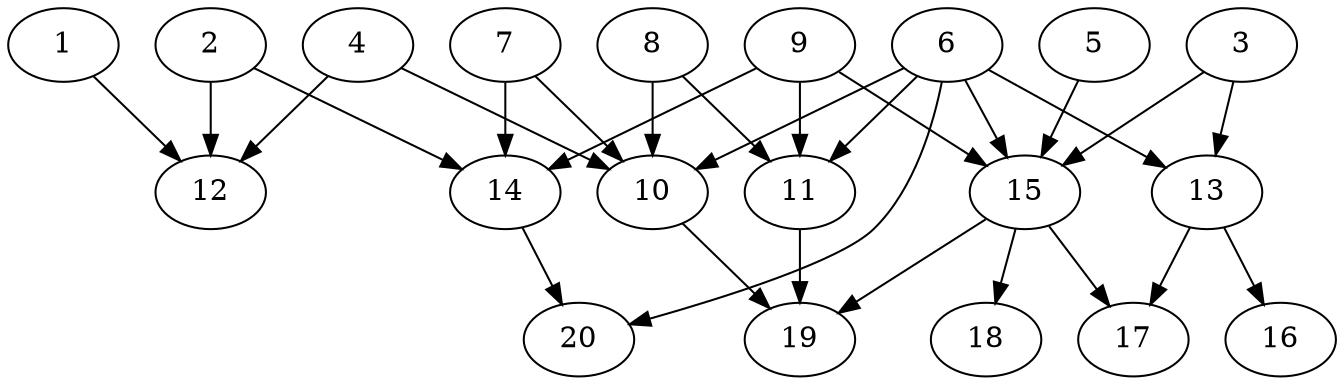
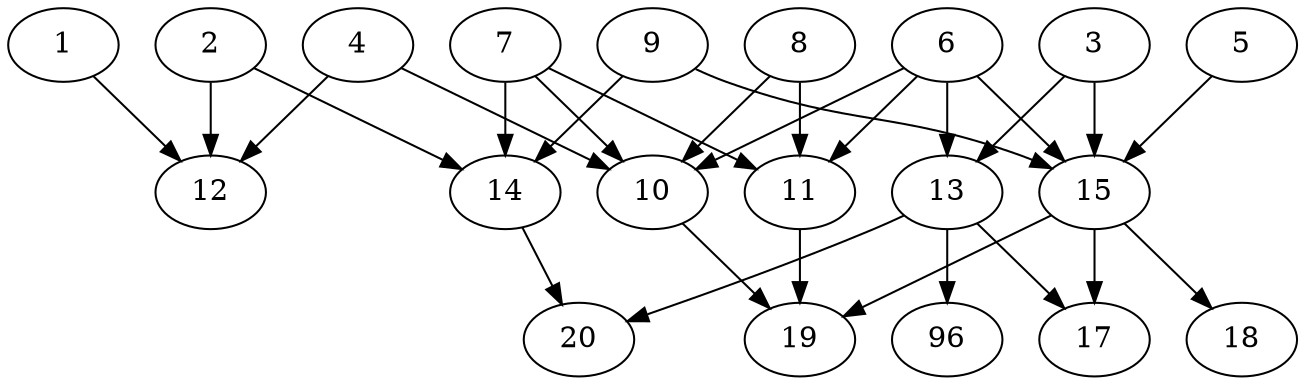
edge "9" -> "11": now "7" -> "11"
edge "6" -> "20": now "13" -> "20"
node "16": label "16" -> "96"
